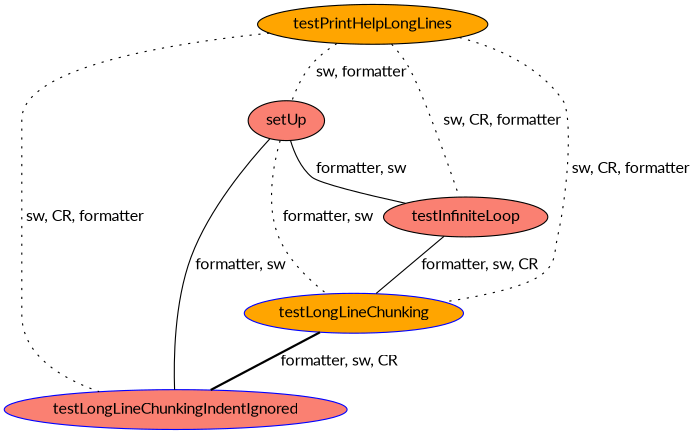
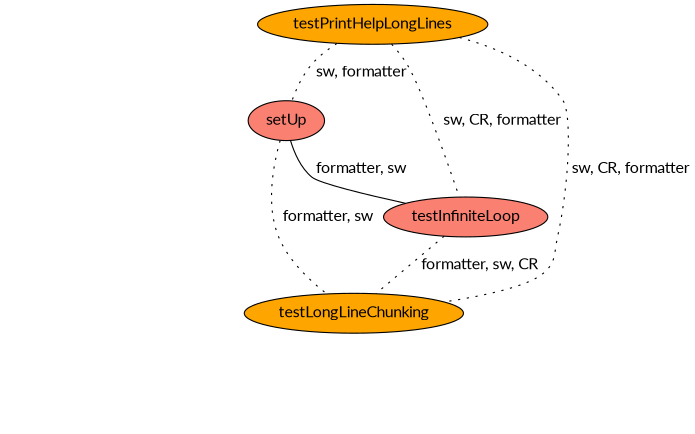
edge "testInfiniteLoop" -- "testLongLineChunking": style solid -> dotted
node "testLongLineChunking": color blue -> black
node "testLongLineChunkingIndentIgnored": removed
